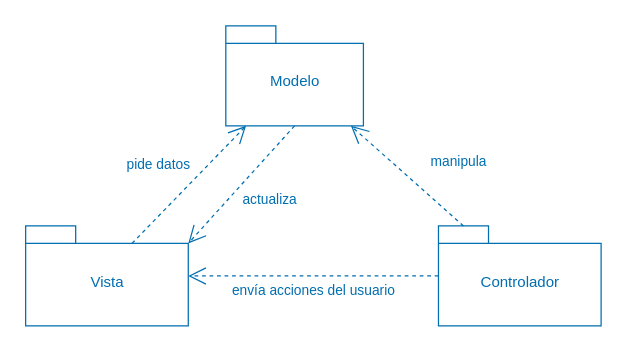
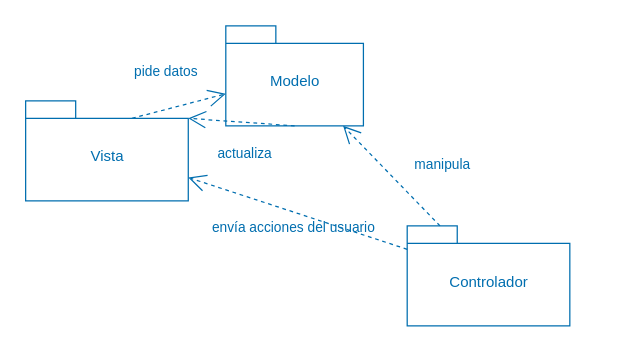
node "Vista": moved (107, 276) -> (107, 151)
node "Controlador": moved (519, 276) -> (488, 276)
